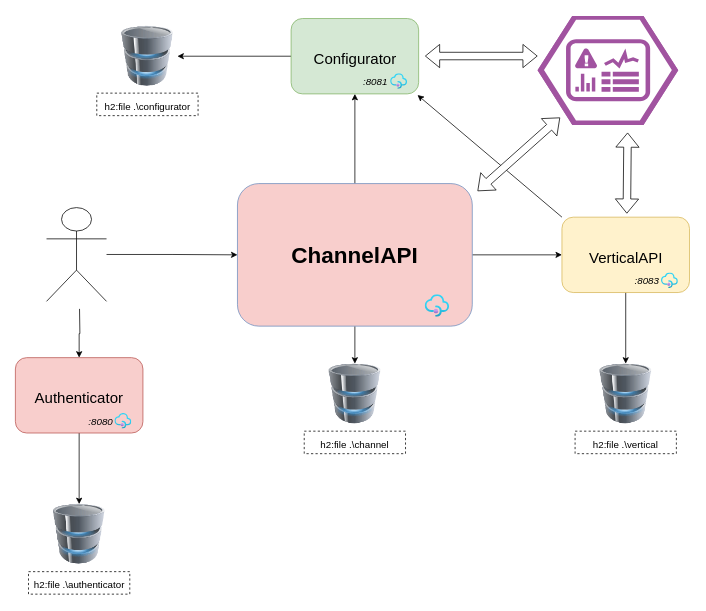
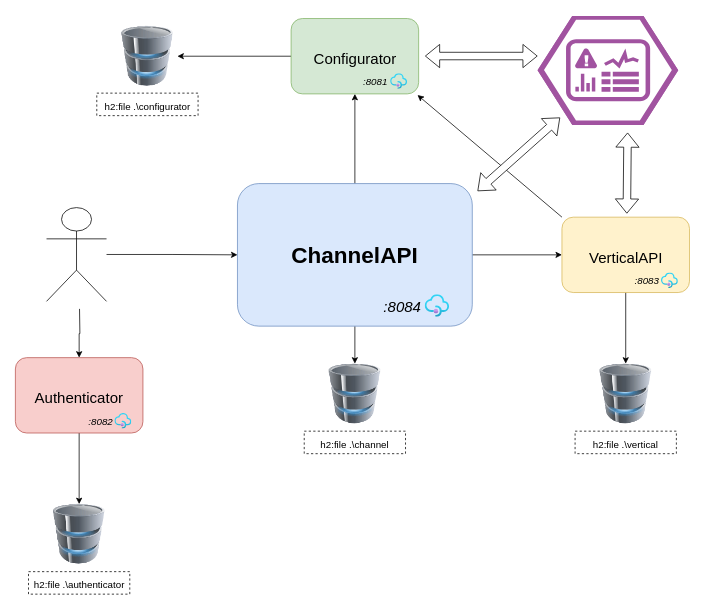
node "ChannelAPI": fillcolor #f8cecc -> #dae8fc
node ":8084": added
node ":8080": label ":8080" -> ":8082"
